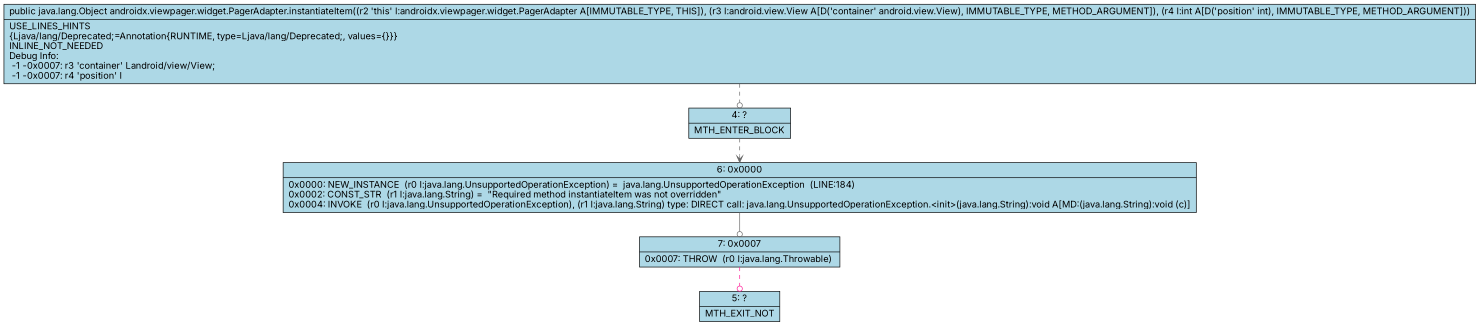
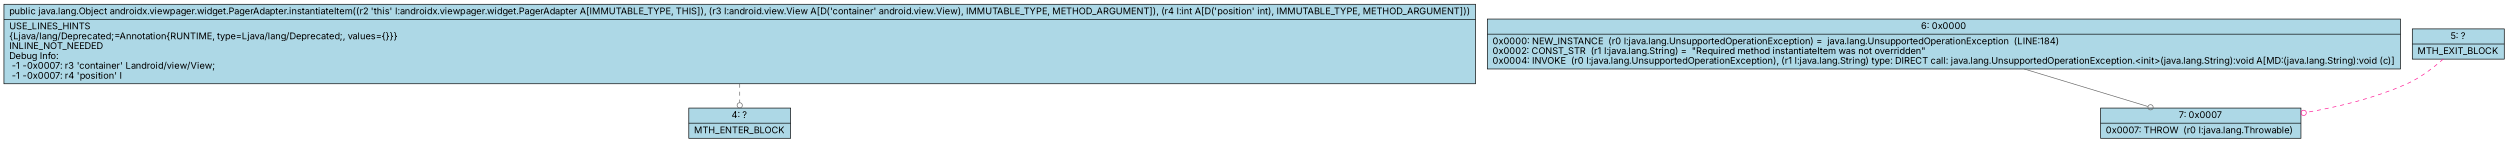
edge "4: ?" -> "6: 0x0000": removed
edge "7: 0x0007" -> "5: ?": reversed
node "5: ?": text "MTH_EXIT_NOT" -> "MTH_EXIT_BLOCK"
